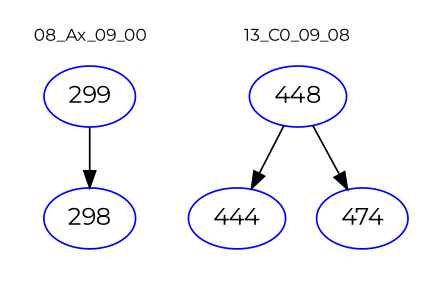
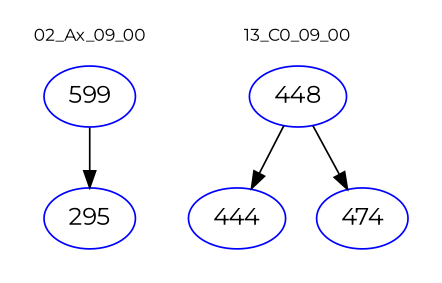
cluster "08_Ax_09_00": label "08_Ax_09_00" -> "02_Ax_09_00"
cluster "13_C0_09_08": label "13_C0_09_08" -> "13_C0_09_00"
node "299": label "299" -> "599"
node "298": label "298" -> "295"
